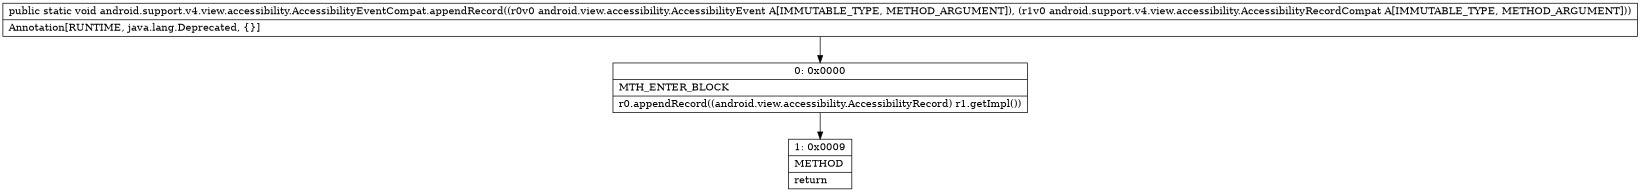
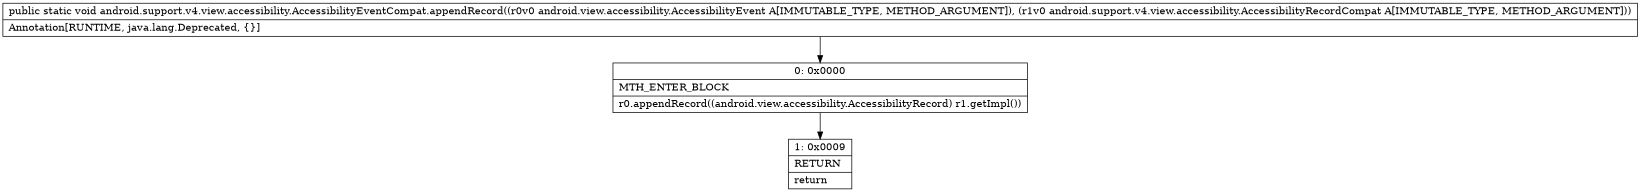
node "1: 0x0009": text "METHOD" -> "RETURN"
